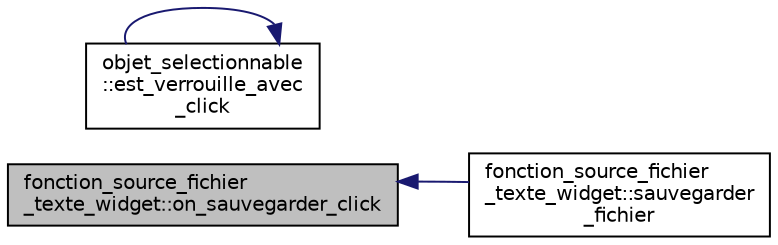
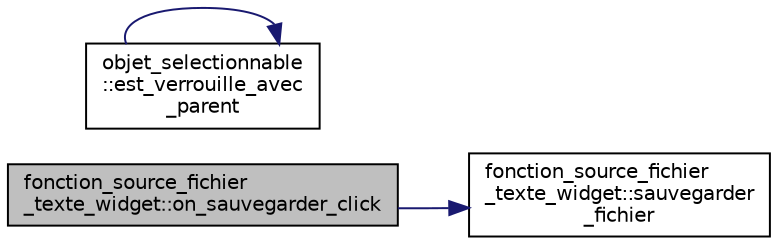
node "objet_selectionnable ::est_verrouille_avec _click": label "objet_selectionnable ::est_verrouille_avec _click" -> "objet_selectionnable ::est_verrouille_avec _parent"
edge "fonction_source_fichier _texte_widget::sauvegarder _fichier" -> "fonction_source_fichier _texte_widget::on_sauvegarder_click": reversed
